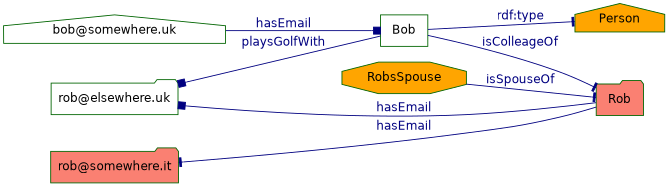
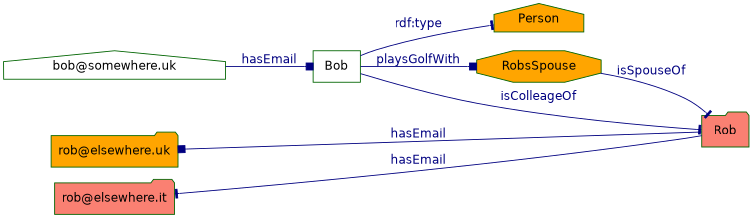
edge "Bob" -> "rob@elsewhere.uk": now "Bob" -> "RobsSpouse"
node "rob@elsewhere.uk": fillcolor white -> orange
node "rob@somewhere.it": label "rob@somewhere.it" -> "rob@elsewhere.it"
